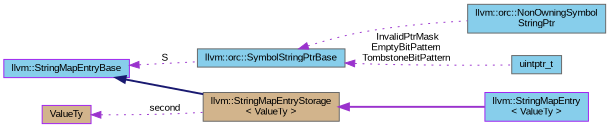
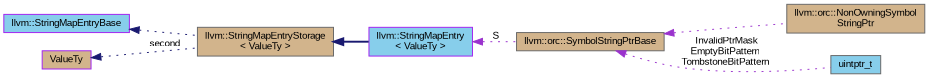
node "llvm::orc::NonOwningSymbol StringPtr": fillcolor skyblue -> tan
node "llvm::orc::SymbolStringPtrBase": fillcolor skyblue -> tan
edge "llvm::orc::SymbolStringPtrBase" -> "llvm::StringMapEntryBase": now "llvm::orc::SymbolStringPtrBase" -> "llvm::StringMapEntry < ValueTy >"
edge "llvm::StringMapEntryStorage < ValueTy >" -> "llvm::StringMapEntryBase": style bold -> dotted
edge "llvm::StringMapEntry < ValueTy >" -> "llvm::StringMapEntryStorage < ValueTy >": color darkorchid3 -> midnightblue
edge "llvm::StringMapEntryStorage < ValueTy >" -> "ValueTy": color darkorchid3 -> midnightblue
